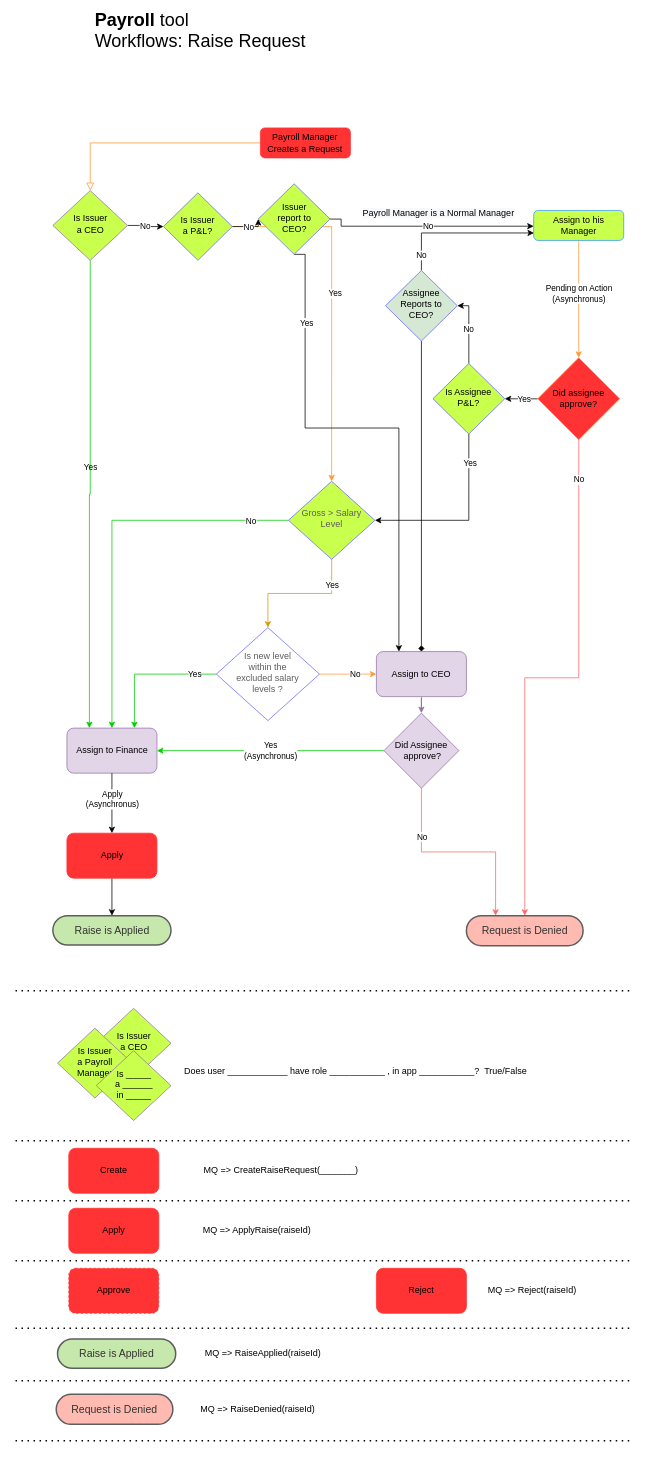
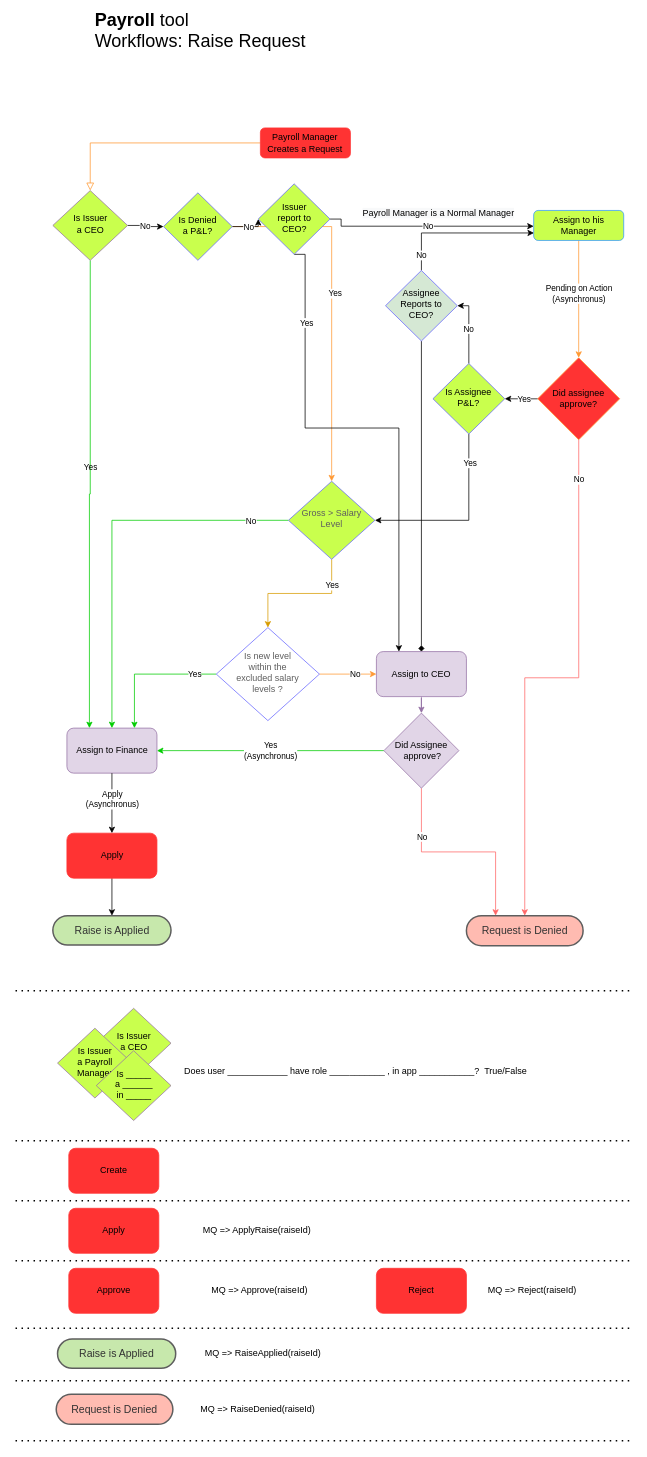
node "Is Issuer a P&L?": label "Is Issuer a P&L?" -> "Is Denied a P&L?"
node "MQ => CreateRaiseRequest(_______)": removed
node "Approve": style dashed -> solid
node "MQ => Approve(raiseId)": added
